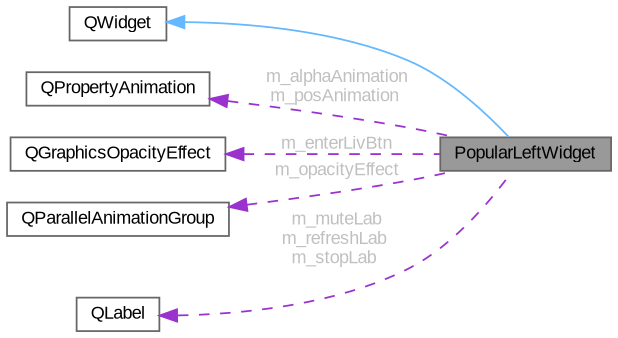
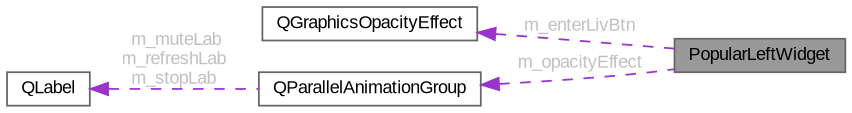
node "QWidget": removed
node "QPropertyAnimation": removed
edge "PopularLeftWidget" -> "QLabel": now "QParallelAnimationGroup" -> "QLabel"
